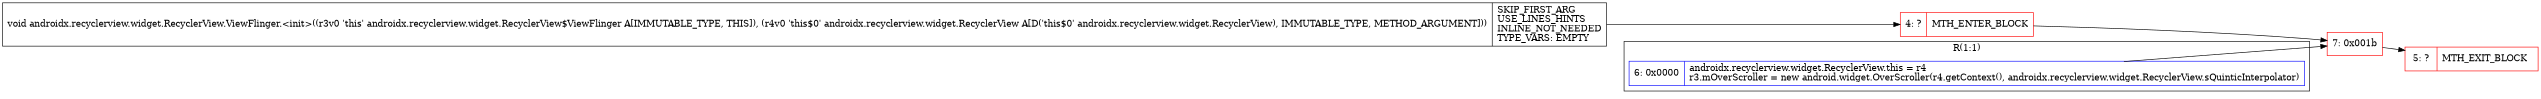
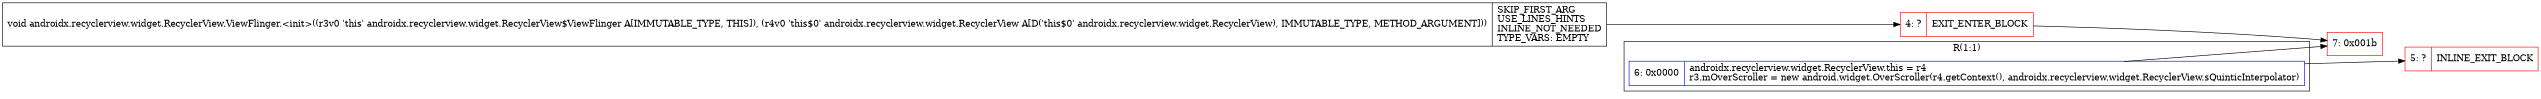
node "4: ?": text "MTH_ENTER_BLOCK" -> "EXIT_ENTER_BLOCK"
edge "7: 0x001b" -> "5: ?": now "6: 0x0000" -> "5: ?"
node "5: ?": text "MTH_EXIT_BLOCK" -> "INLINE_EXIT_BLOCK"
